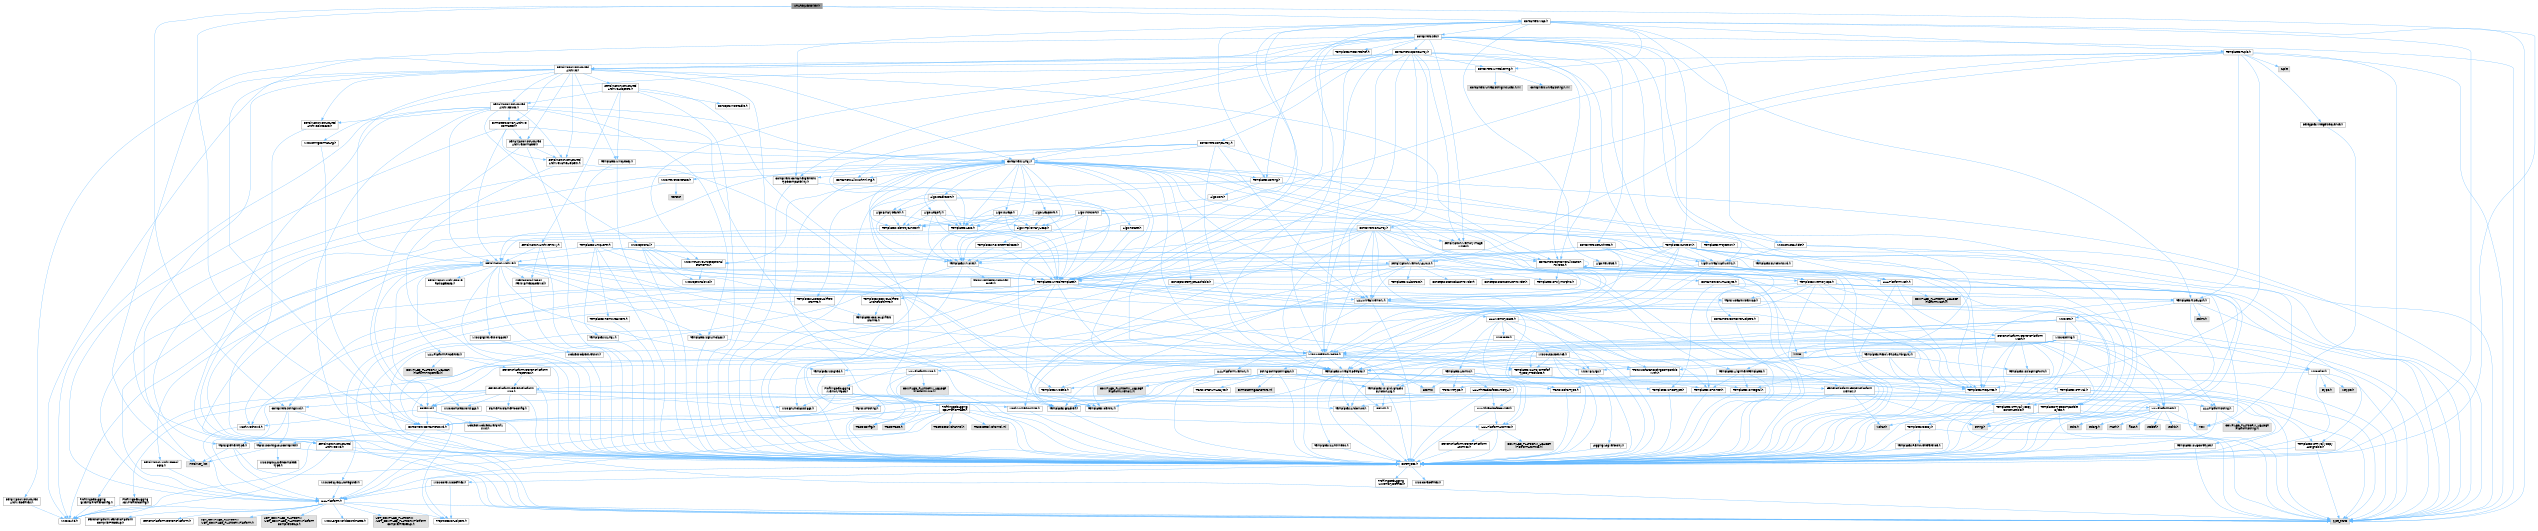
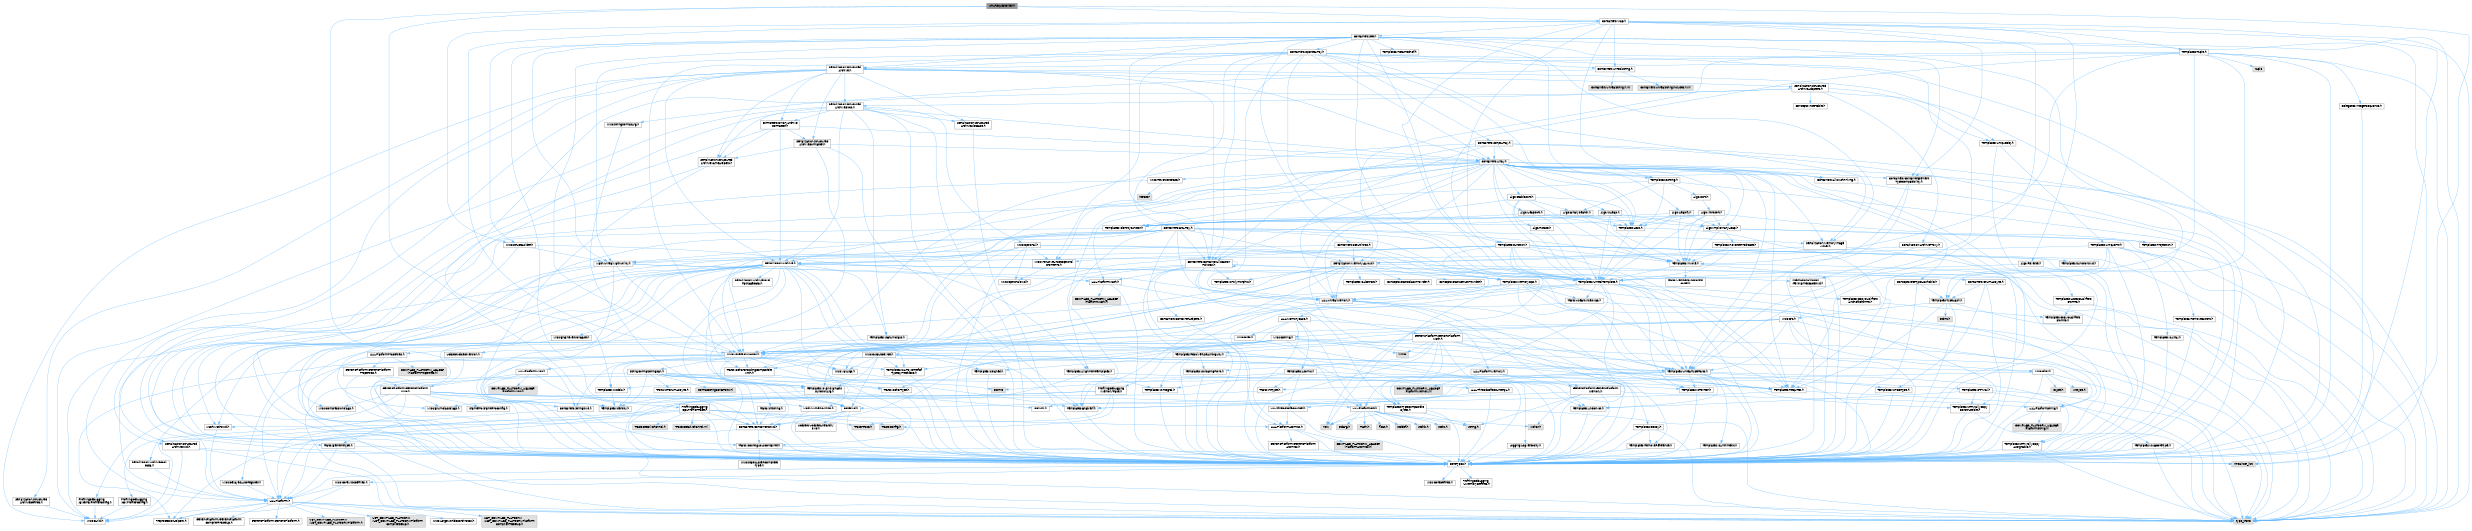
edge "Templates/UnrealTemplate.h" -> "Templates/RemoveReference.h": added
